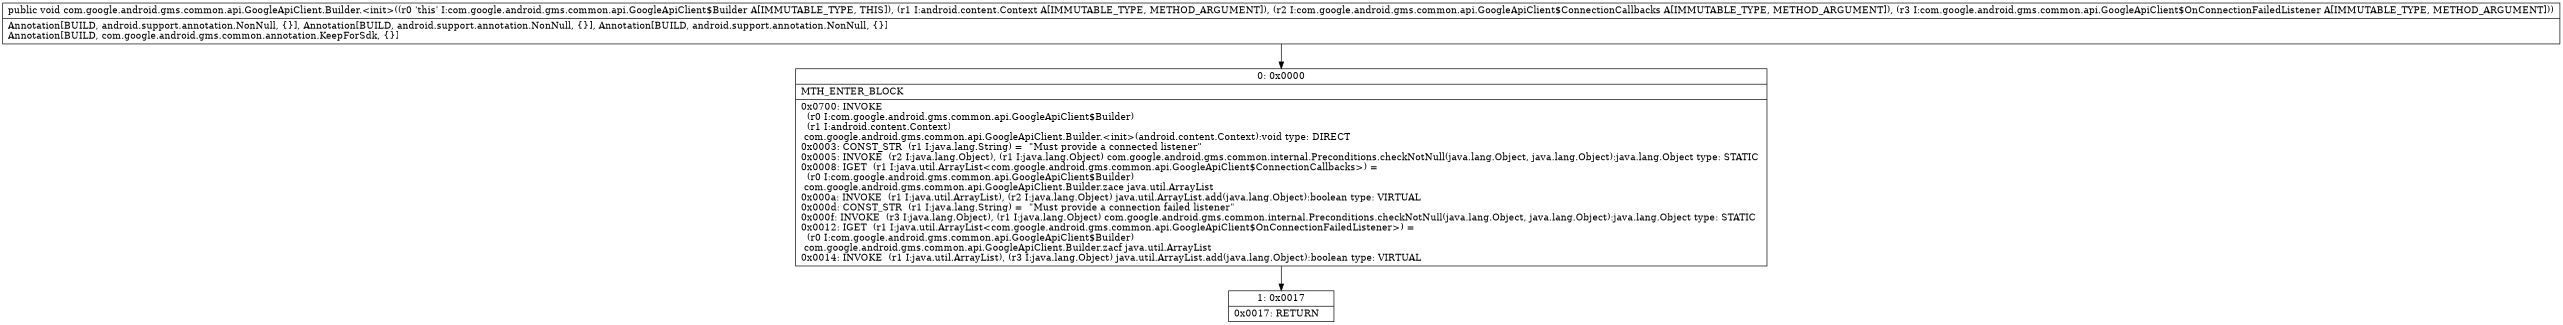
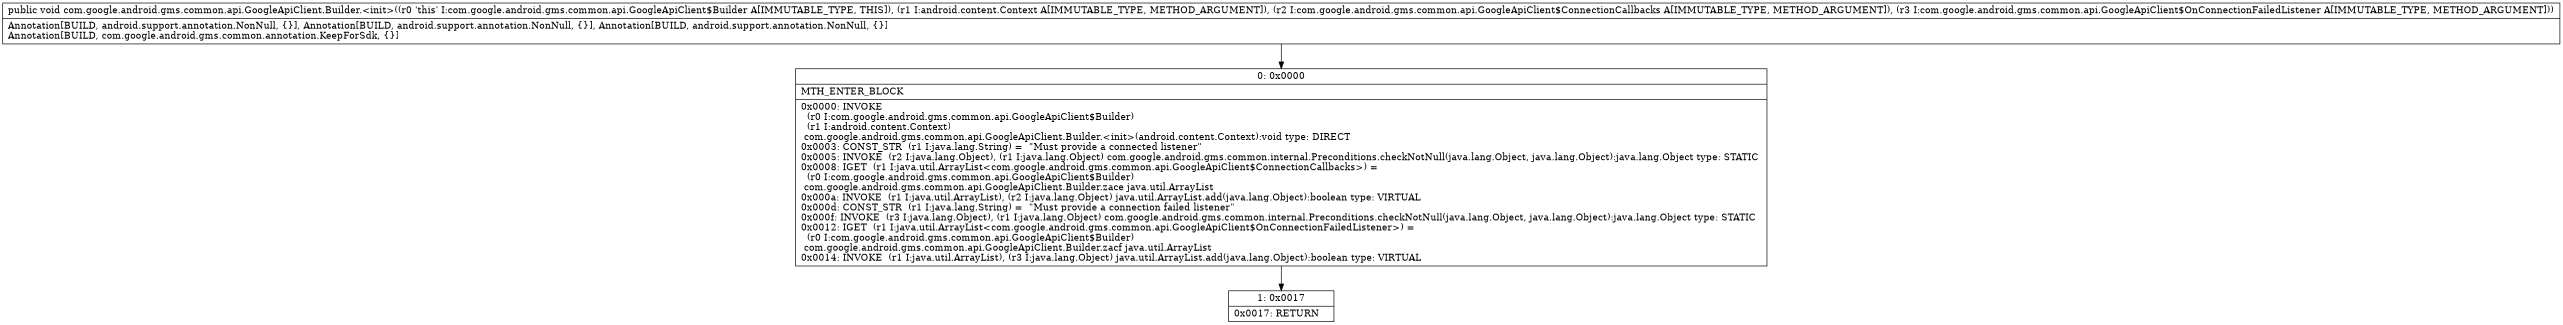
node "0: 0x0000": text "0x0700: INVOKE" -> "0x0000: INVOKE"
